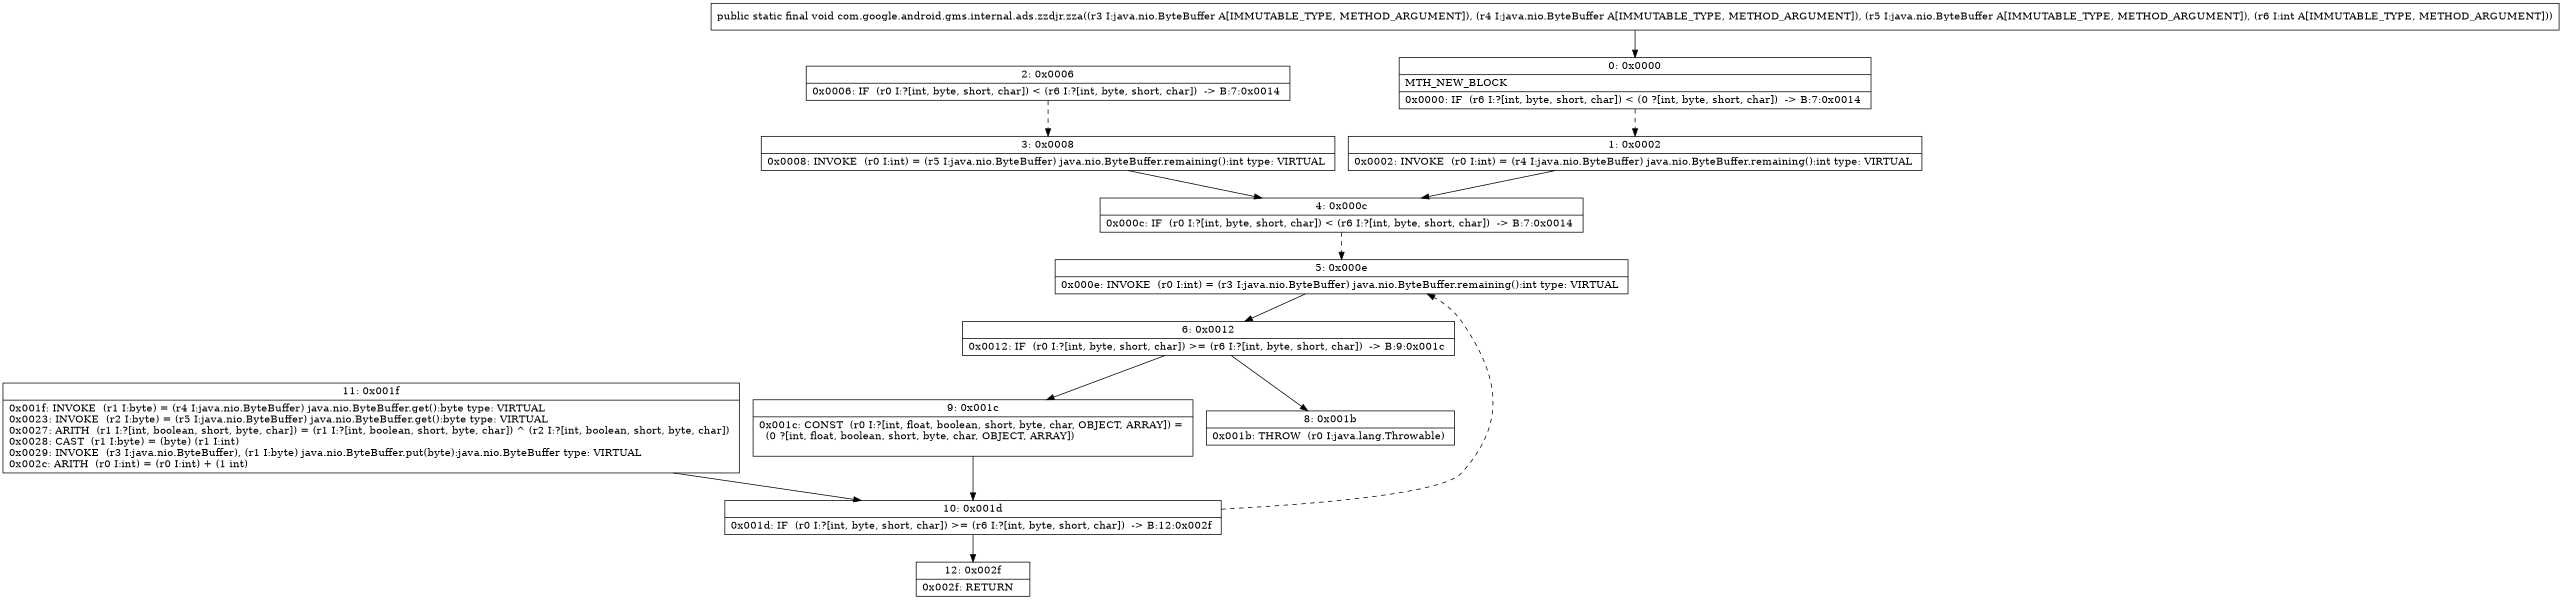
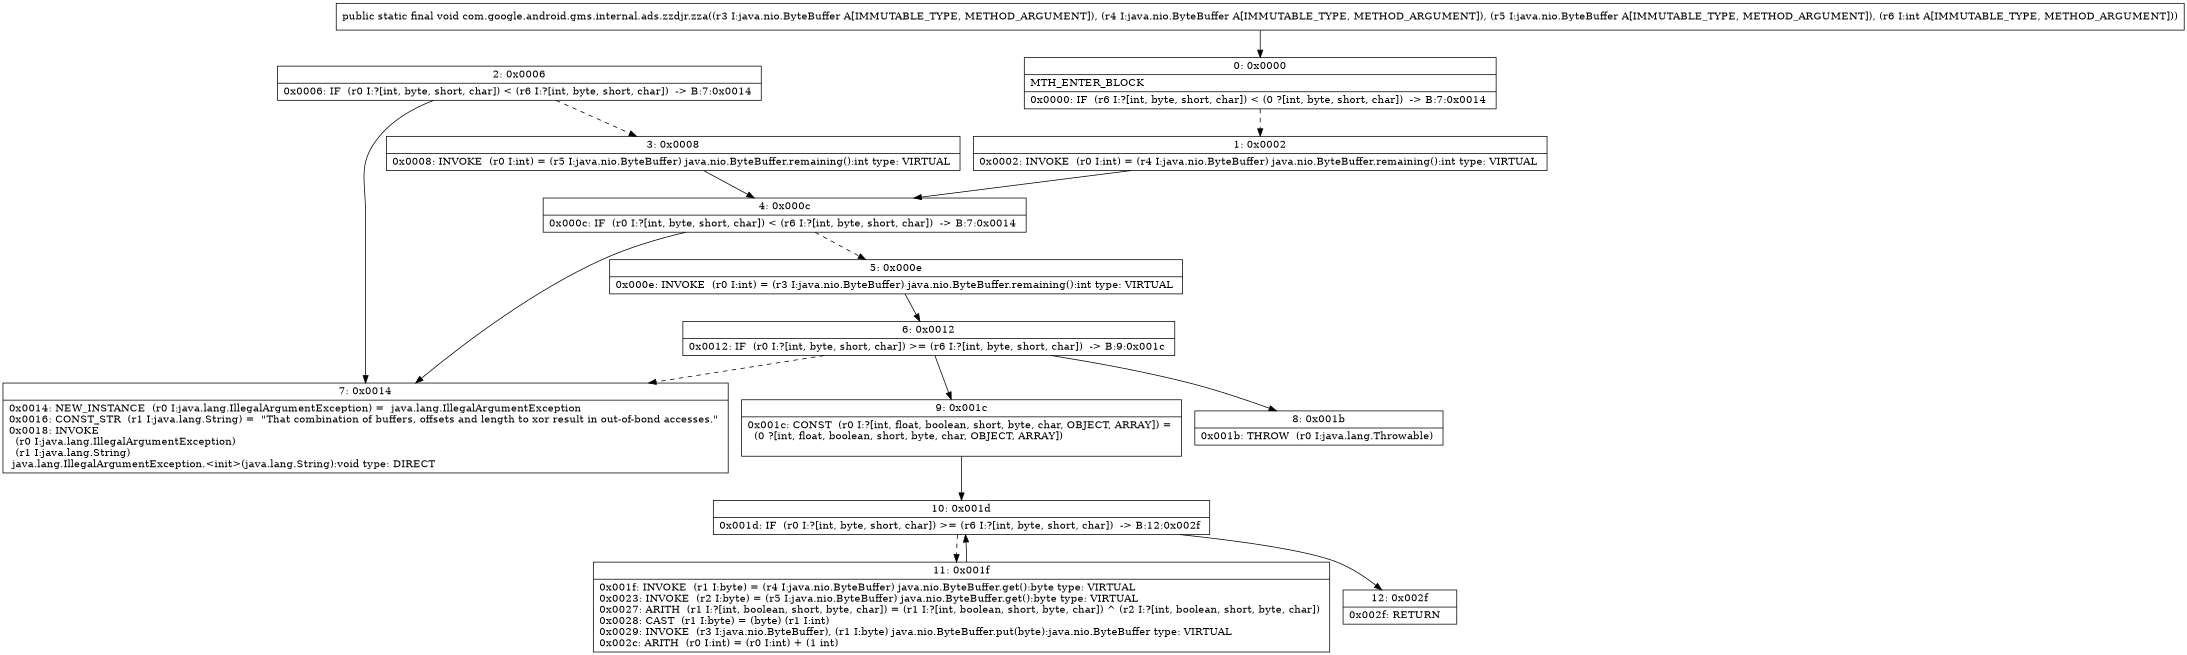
node "0: 0x0000": text "MTH_NEW_BLOCK" -> "MTH_ENTER_BLOCK"
node "7: 0x0014": added
edge "10: 0x001d" -> "5: 0x000e": now "10: 0x001d" -> "11: 0x001f"
